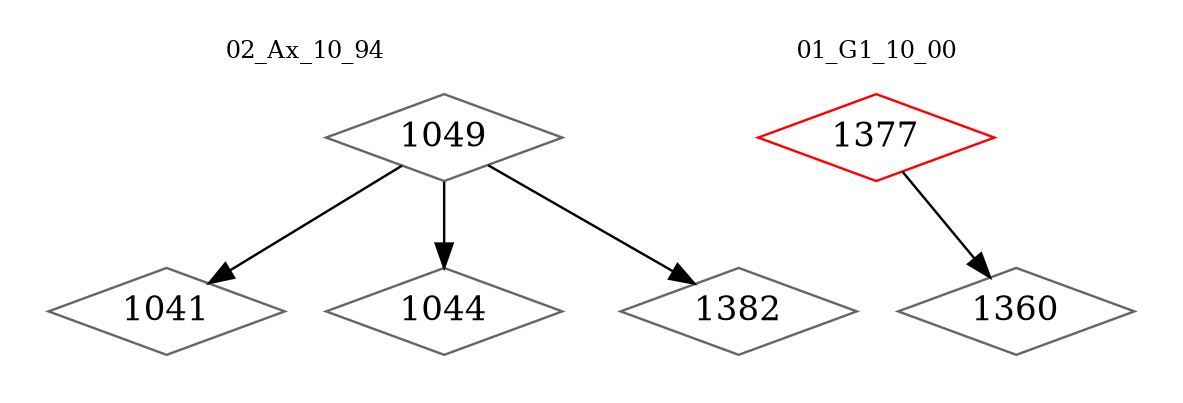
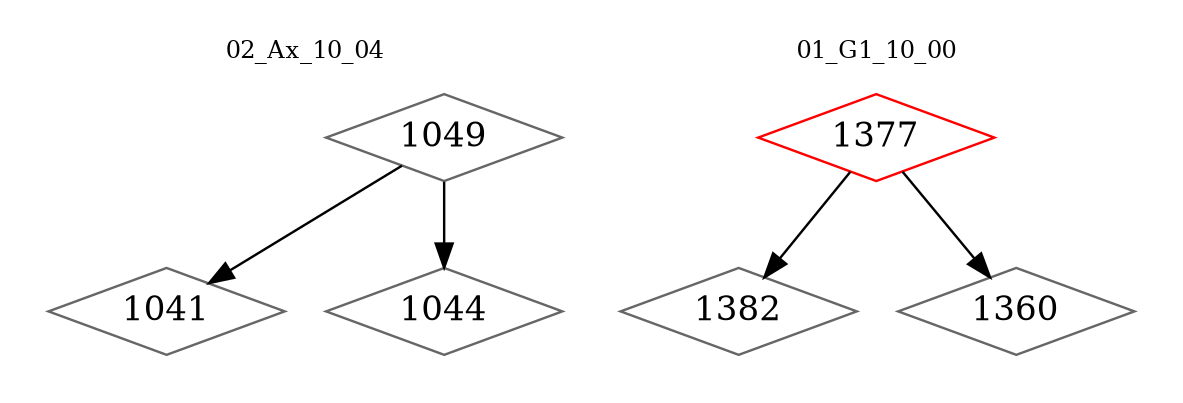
cluster "02_Ax_10_94": label "02_Ax_10_94" -> "02_Ax_10_04"
edge "1049" -> "1382": now "1377" -> "1382"
